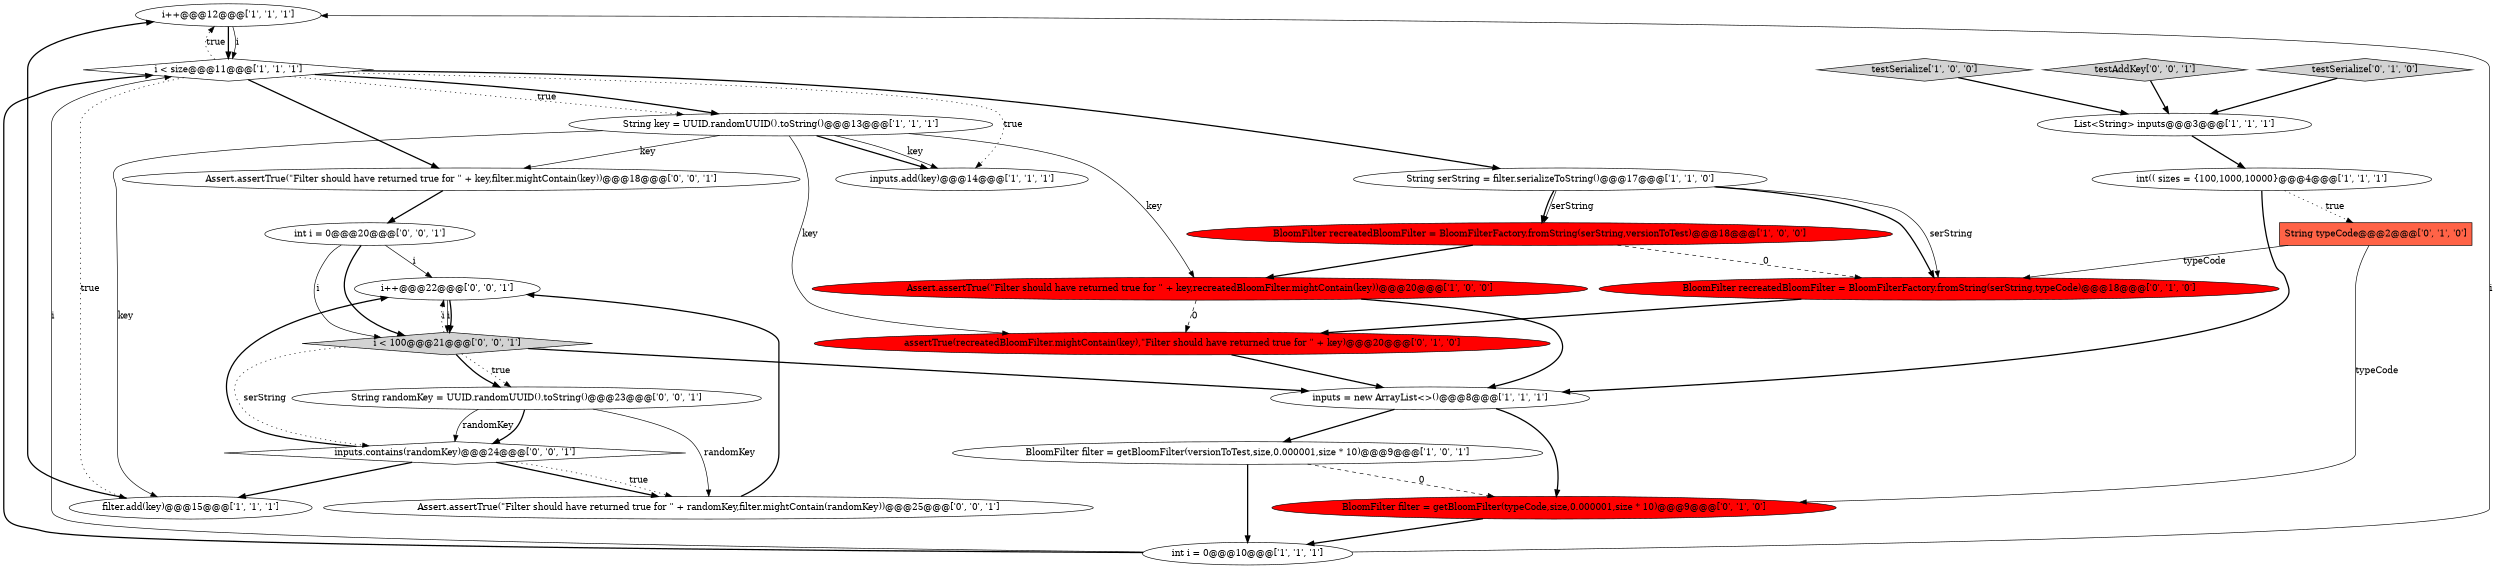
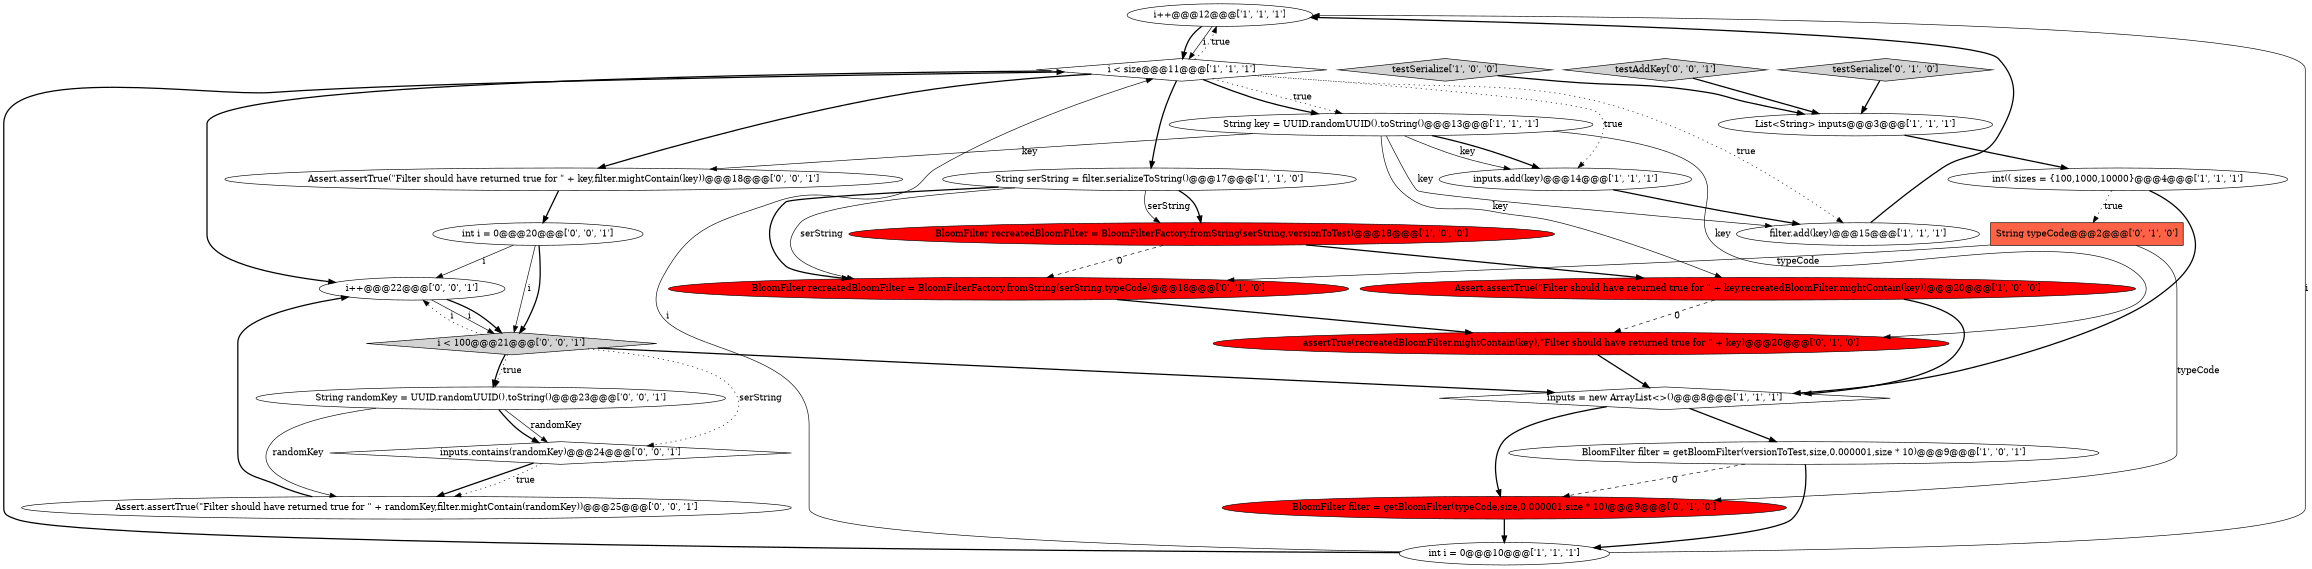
edge "inputs.contains(randomKey)@@@24@@@['0', '0', '1']" -> "i++@@@22@@@['0', '0', '1']": now "i < size@@@11@@@['1', '1', '1']" -> "i++@@@22@@@['0', '0', '1']"
node "inputs = new ArrayList<>()@@@8@@@['1', '1', '1']": shape ellipse -> diamond
edge "inputs.contains(randomKey)@@@24@@@['0', '0', '1']" -> "filter.add(key)@@@15@@@['1', '1', '1']": now "inputs.add(key)@@@14@@@['1', '1', '1']" -> "filter.add(key)@@@15@@@['1', '1', '1']"
